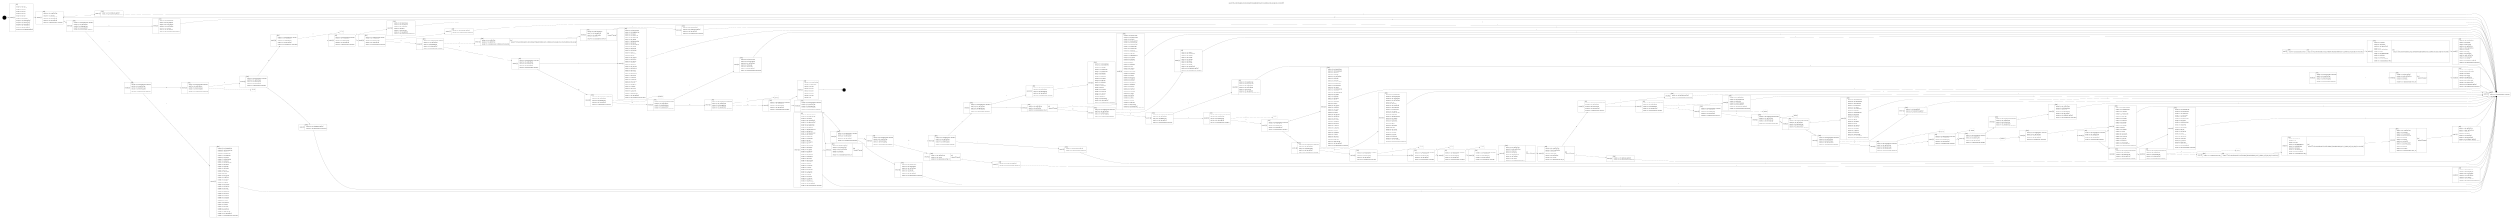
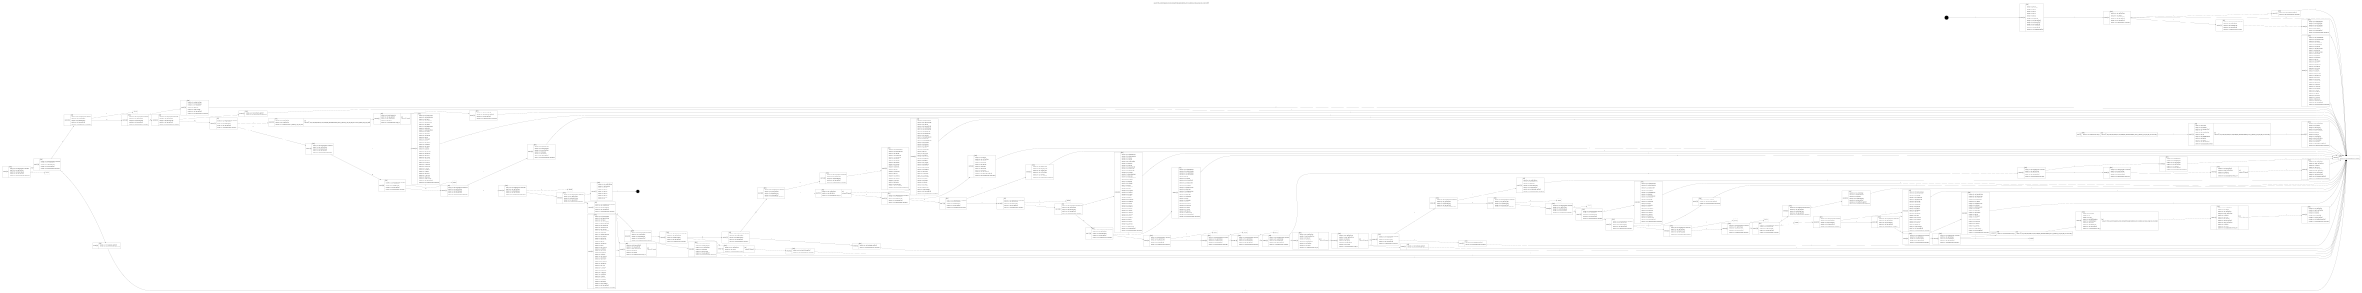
node "0x40155e [28]": removed
node "0x401852 [28]": added
